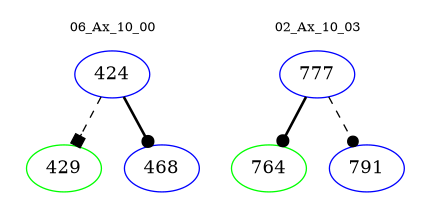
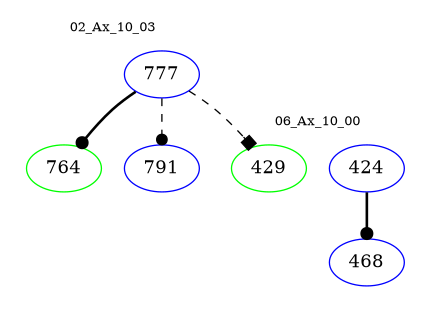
edge "424" -> "429": now "777" -> "429"
